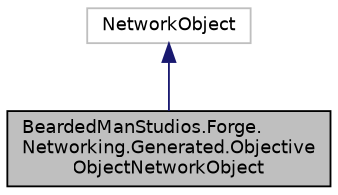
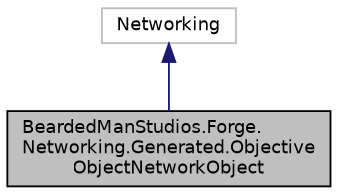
node "NetworkObject": label "NetworkObject" -> "Networking"
